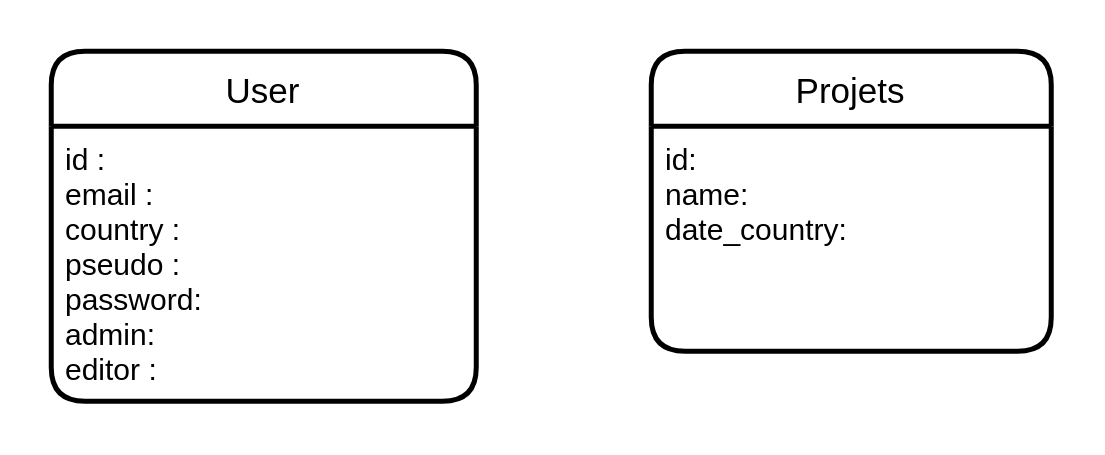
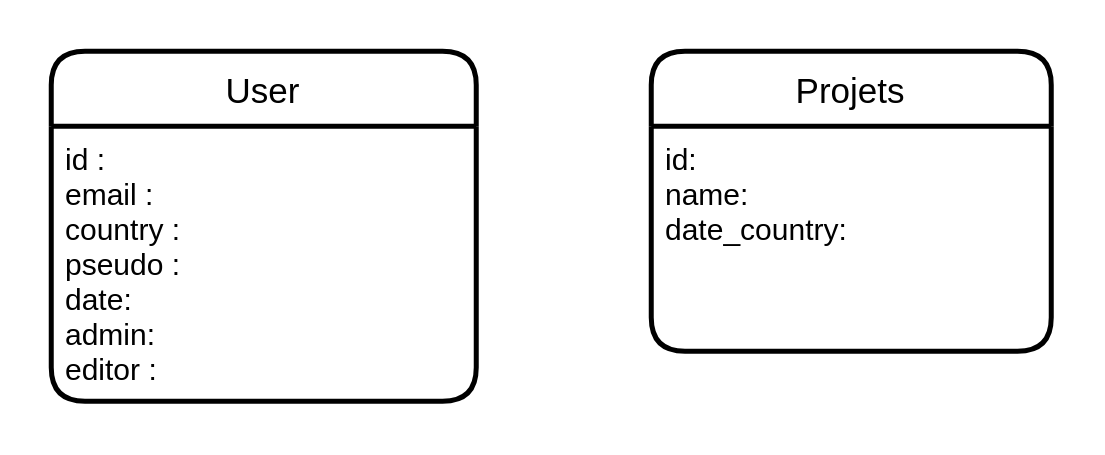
node "id : email : country : pseudo : password: admin: editor :": label "id : email : country : pseudo : password: admin: editor :" -> "id : email : country : pseudo : date: admin: editor :"
